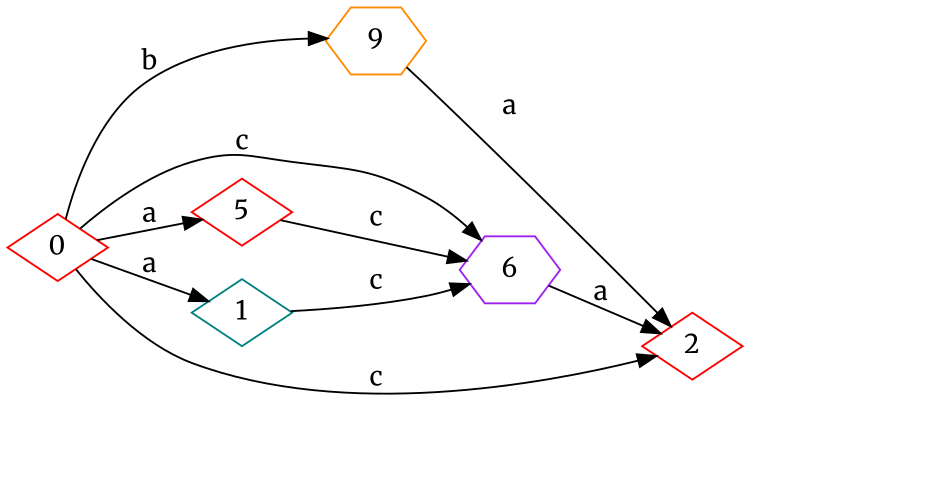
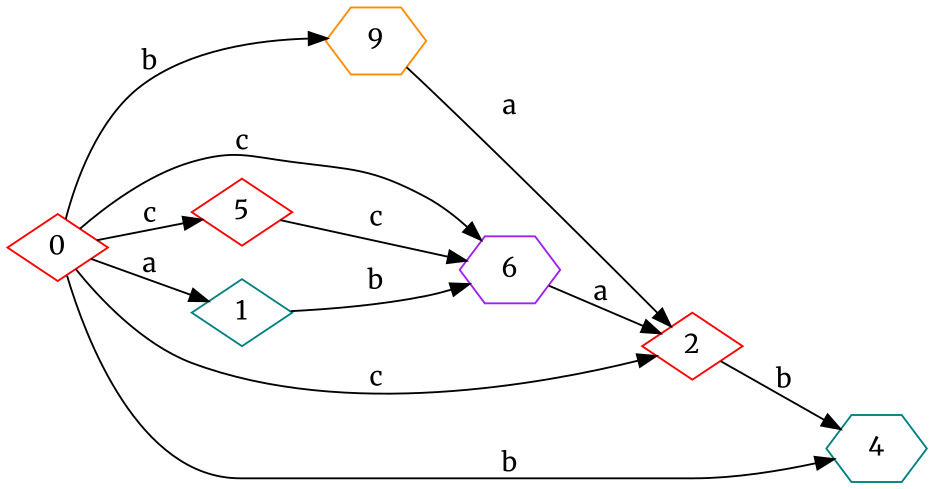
edge "0" -> "5": label "a" -> "c"
edge "1" -> "6": label "c" -> "b"
node "4": added
